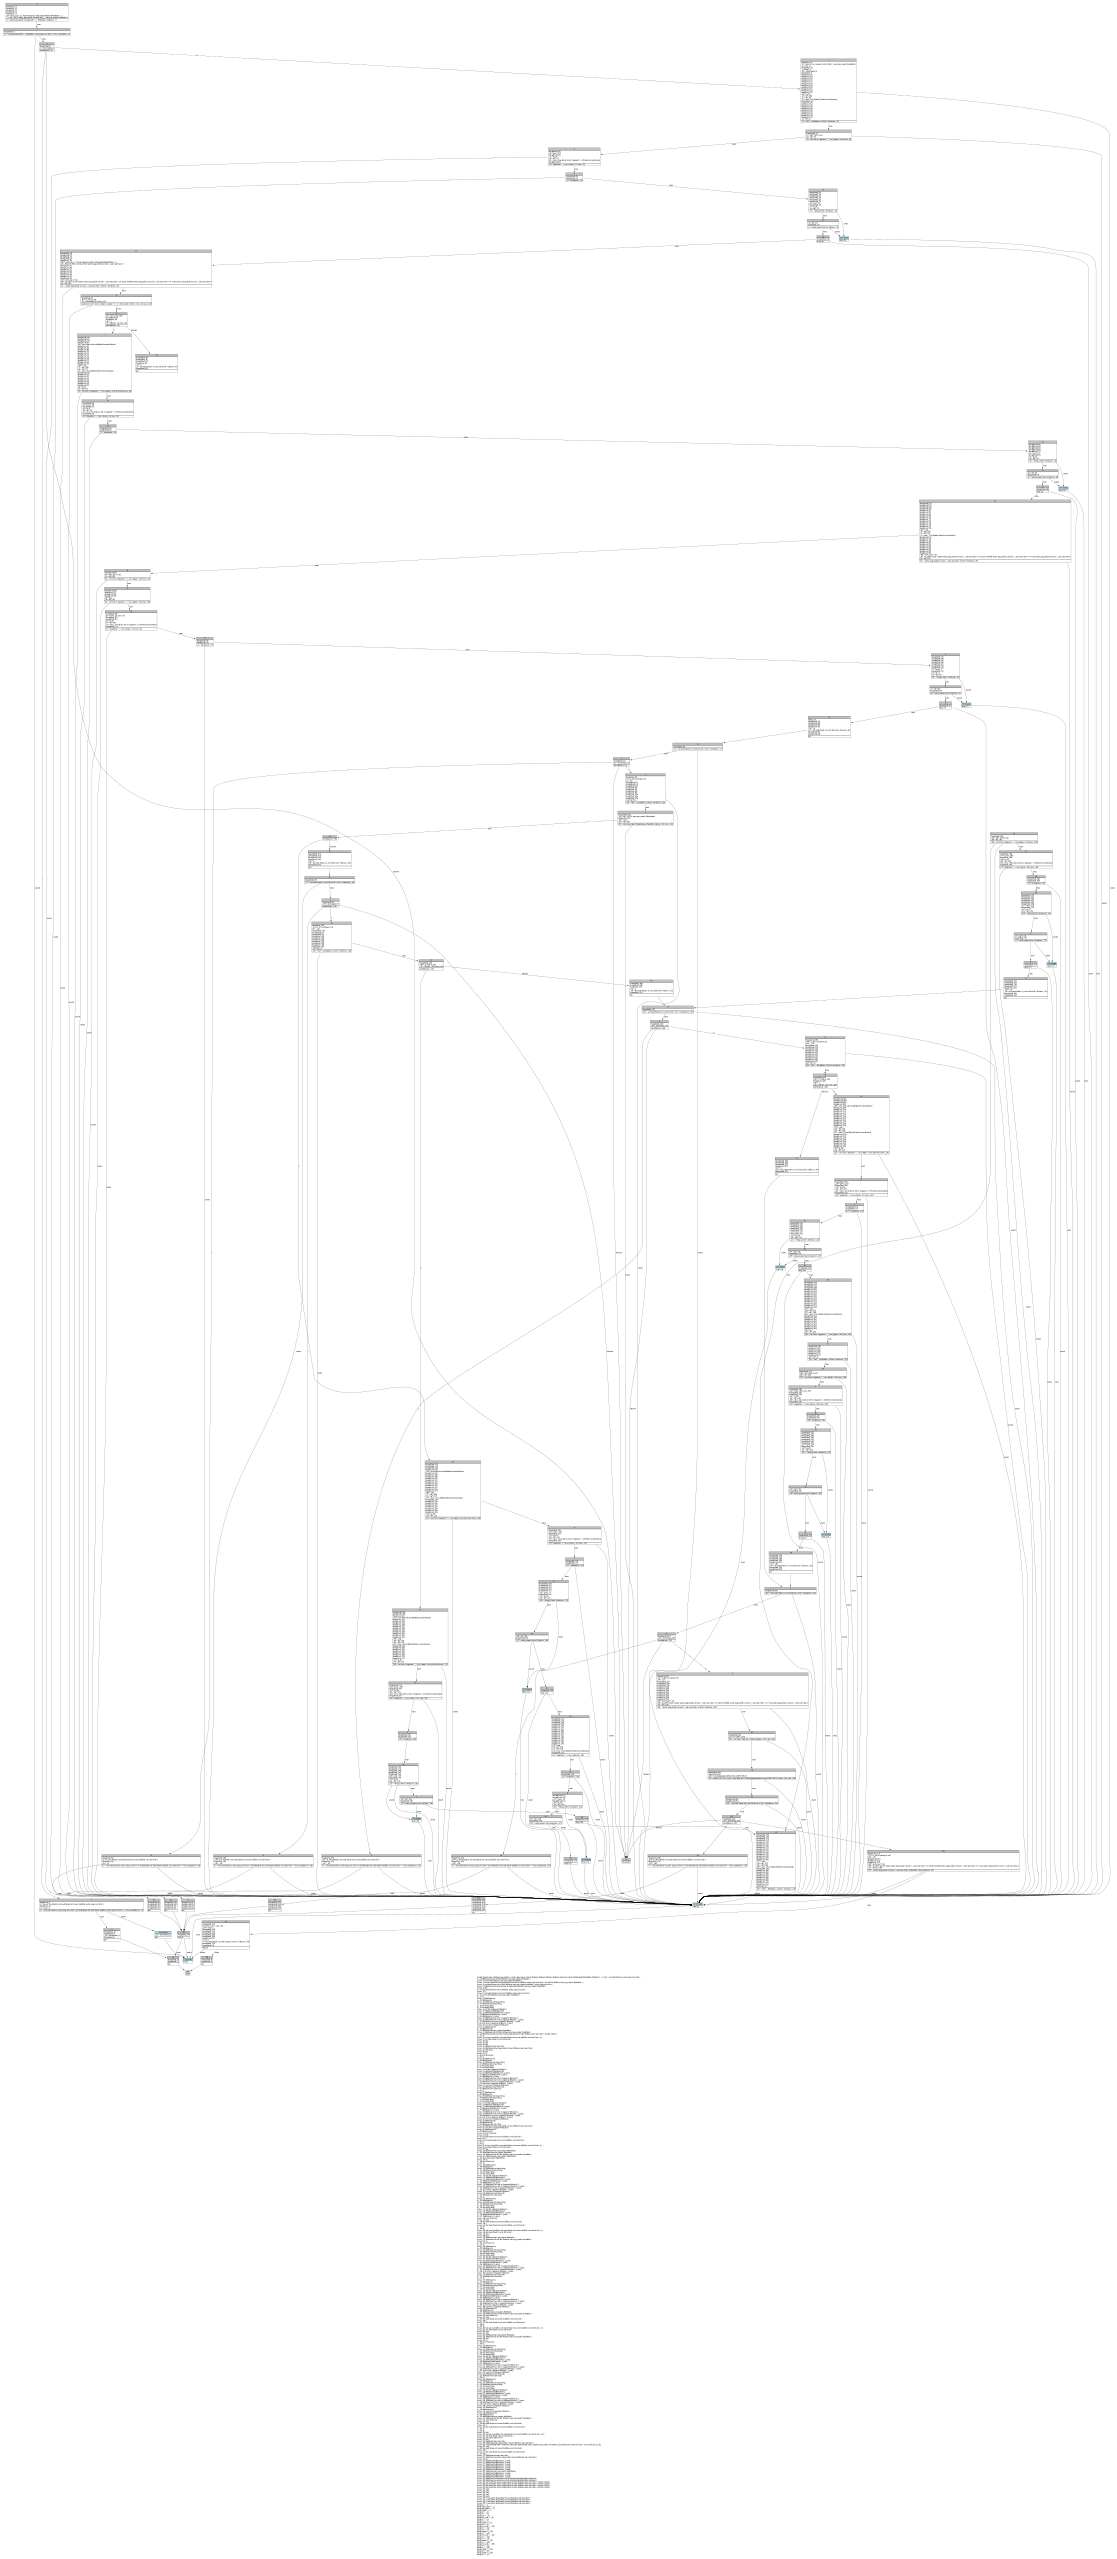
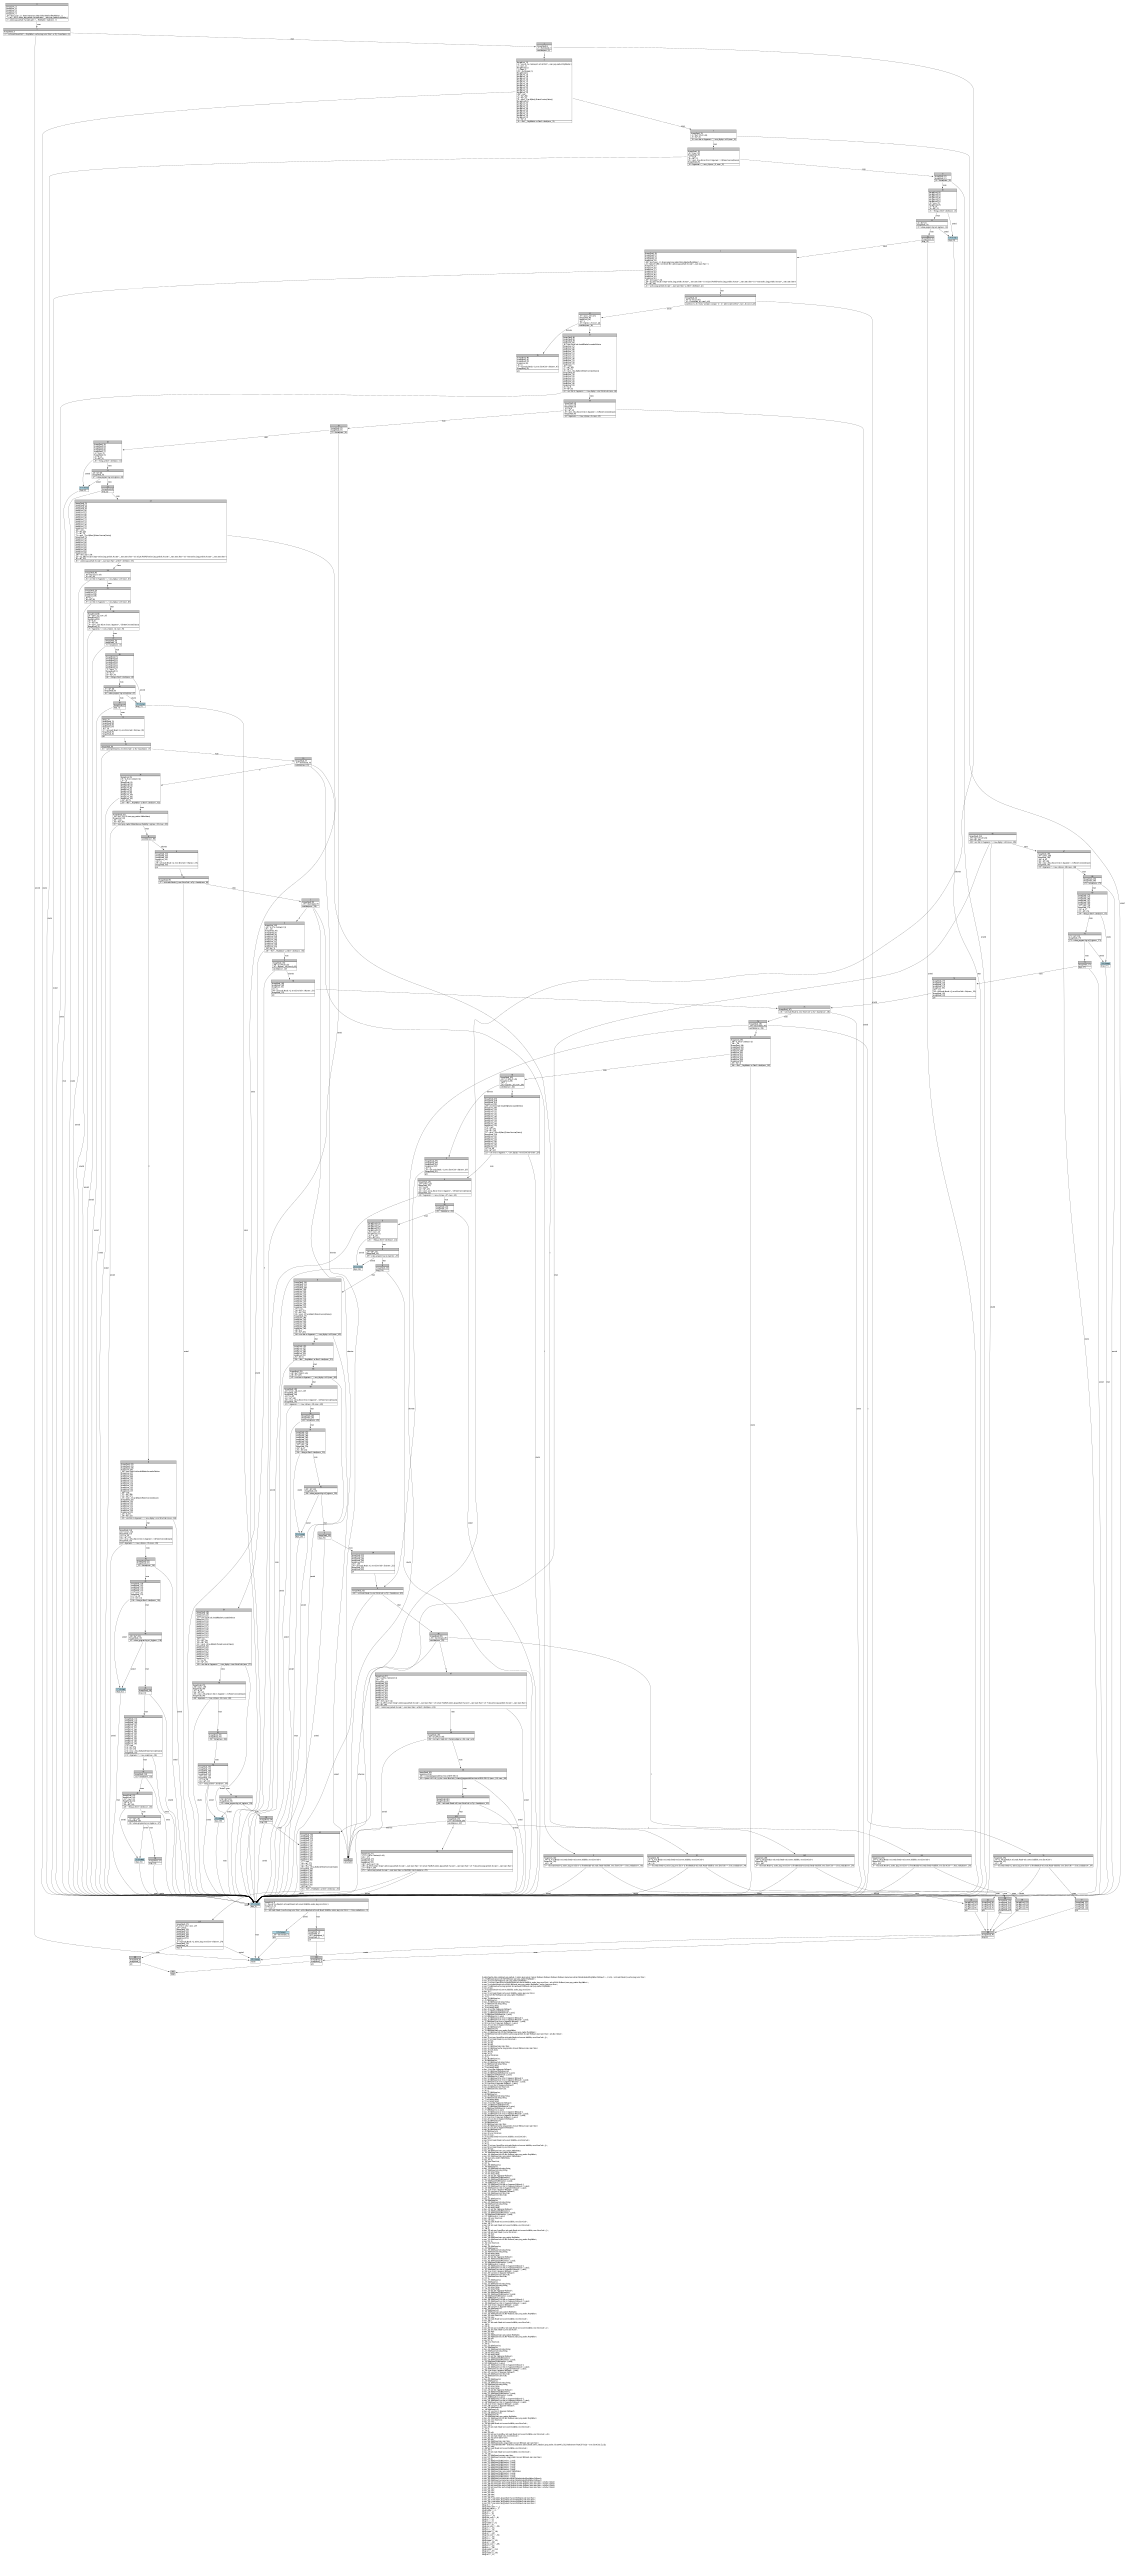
edge "2" -> "5": removed, label "1"
